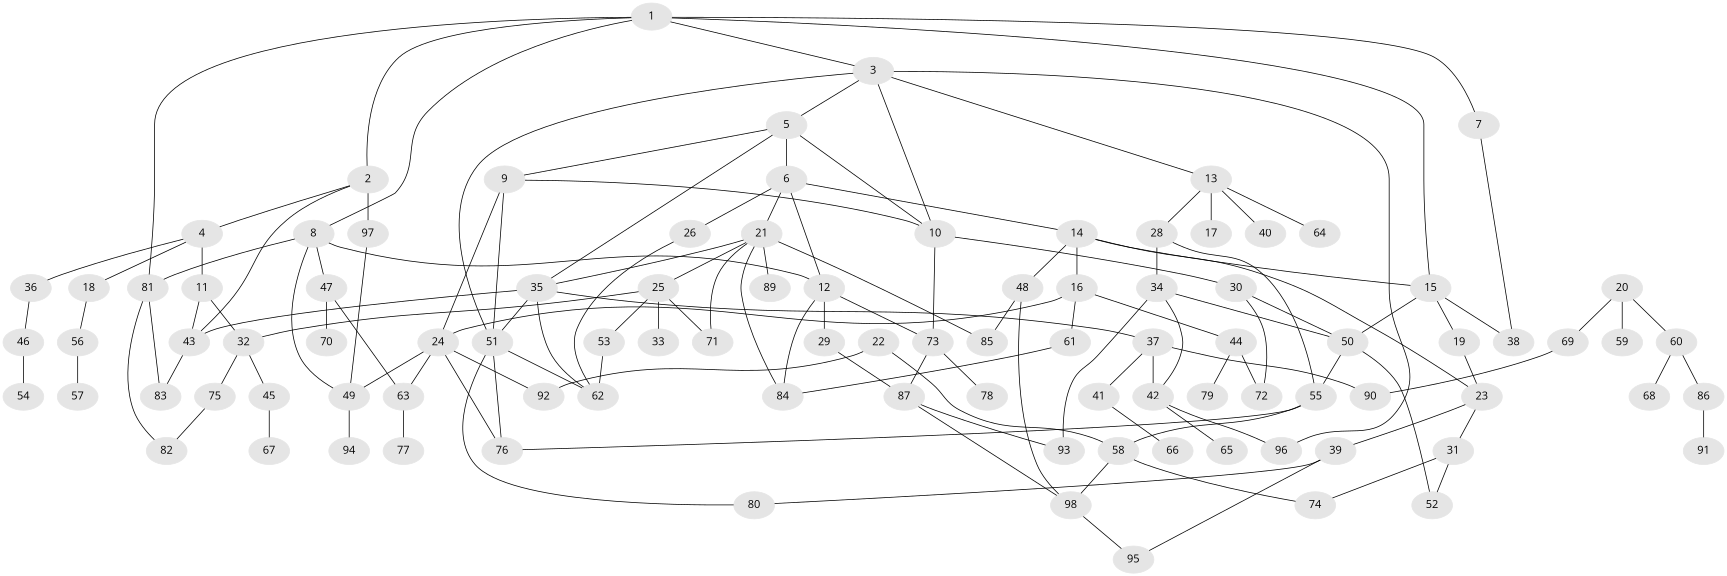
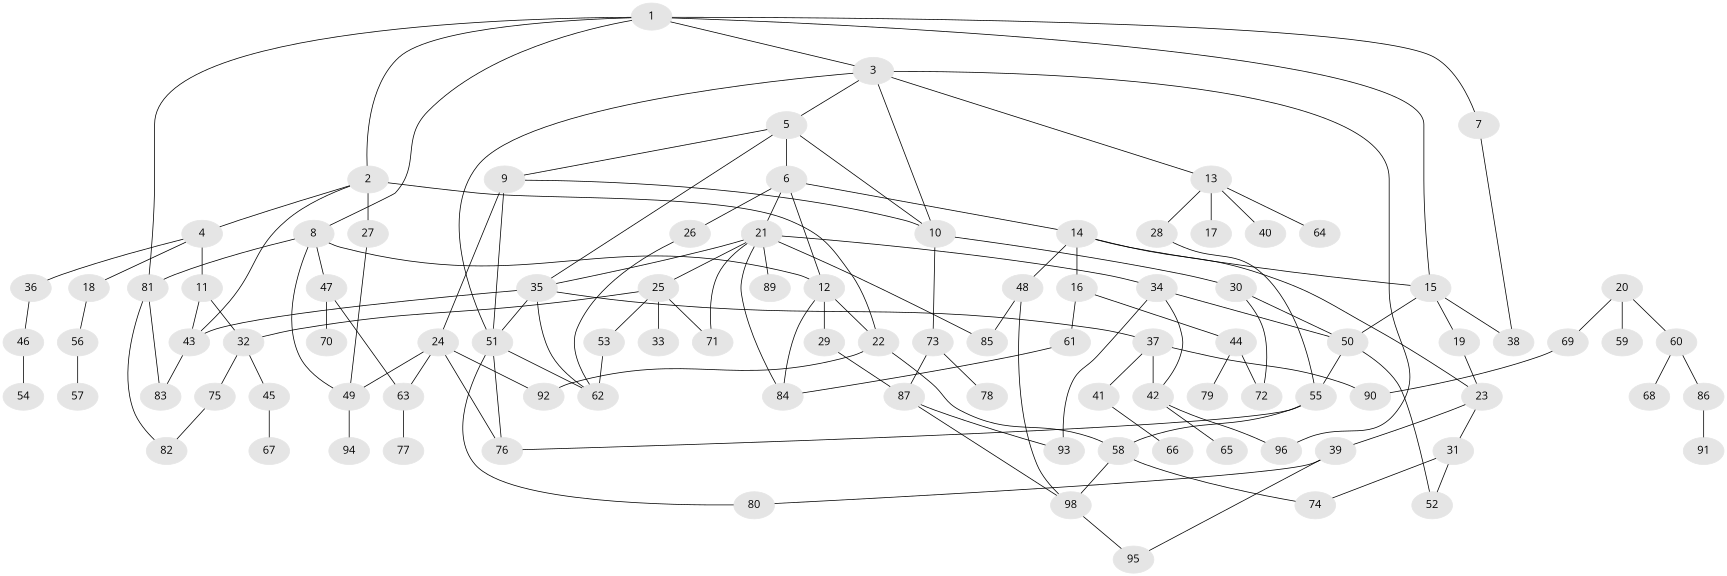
edge "2" -- "22": added
node "97": label "97" -> "27"
edge "28" -- "34": now "21" -- "34"
edge "16" -- "24": removed
edge "12" -- "73": now "12" -- "22"
